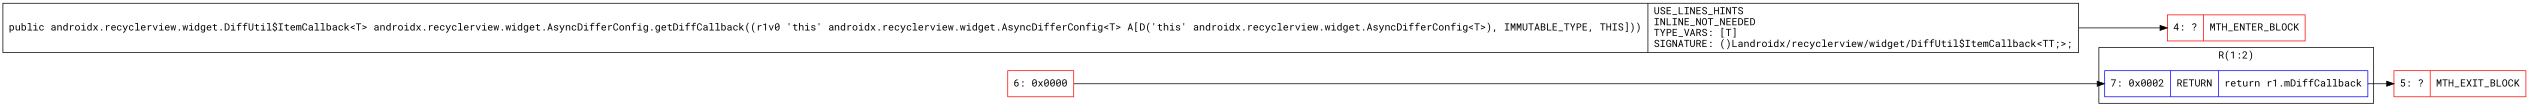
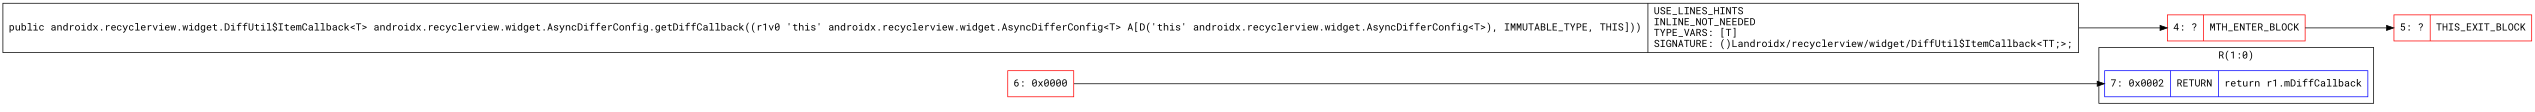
cluster "R(1:2)": label "R(1:2)" -> "R(1:0)"
node "5: ?": text "MTH_EXIT_BLOCK" -> "THIS_EXIT_BLOCK"
edge "7: 0x0002" -> "5: ?": now "4: ?" -> "5: ?"
